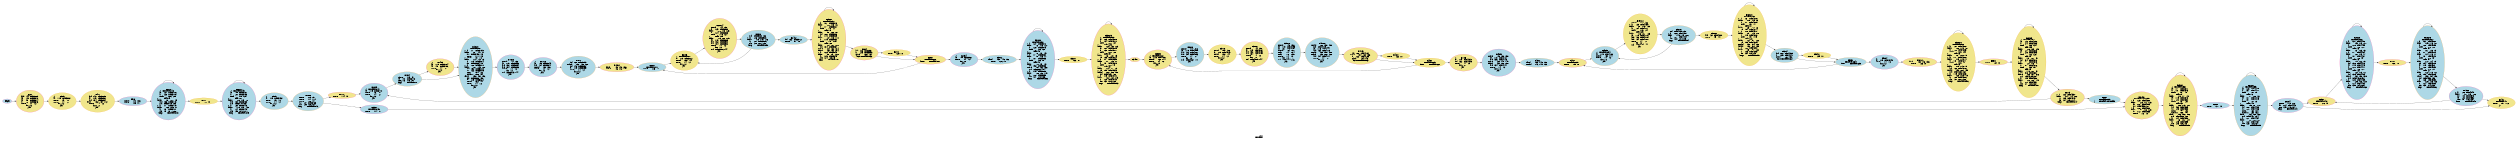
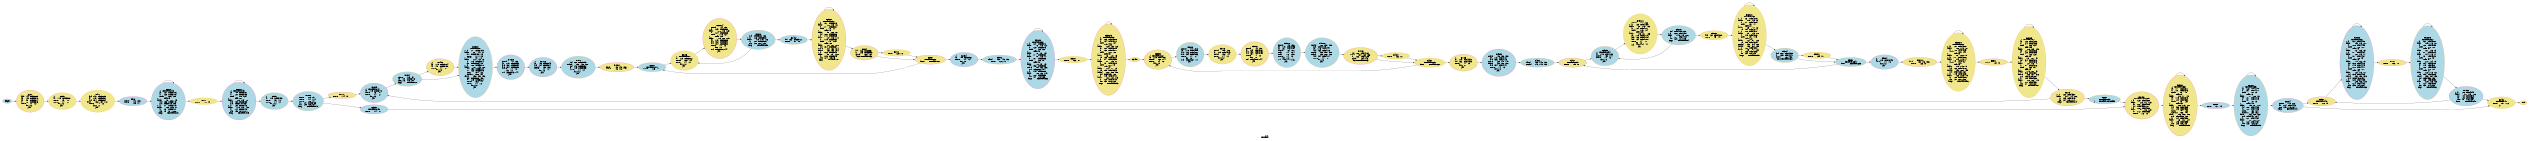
node "End": added
